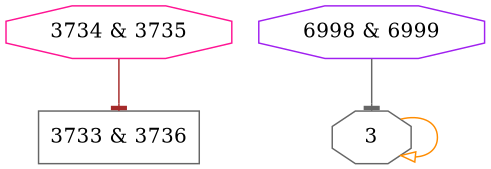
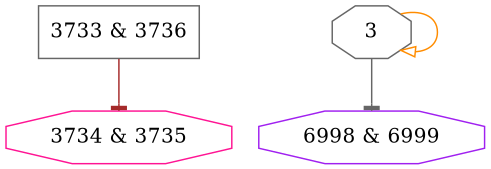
edge "3734 & 3735" -> "3733 & 3736": reversed
edge "6998 & 6999" -> "3": reversed
